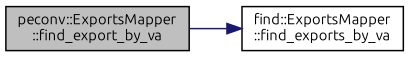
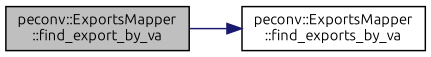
node "find::ExportsMapper ::find_exports_by_va": label "find::ExportsMapper ::find_exports_by_va" -> "peconv::ExportsMapper ::find_exports_by_va"
